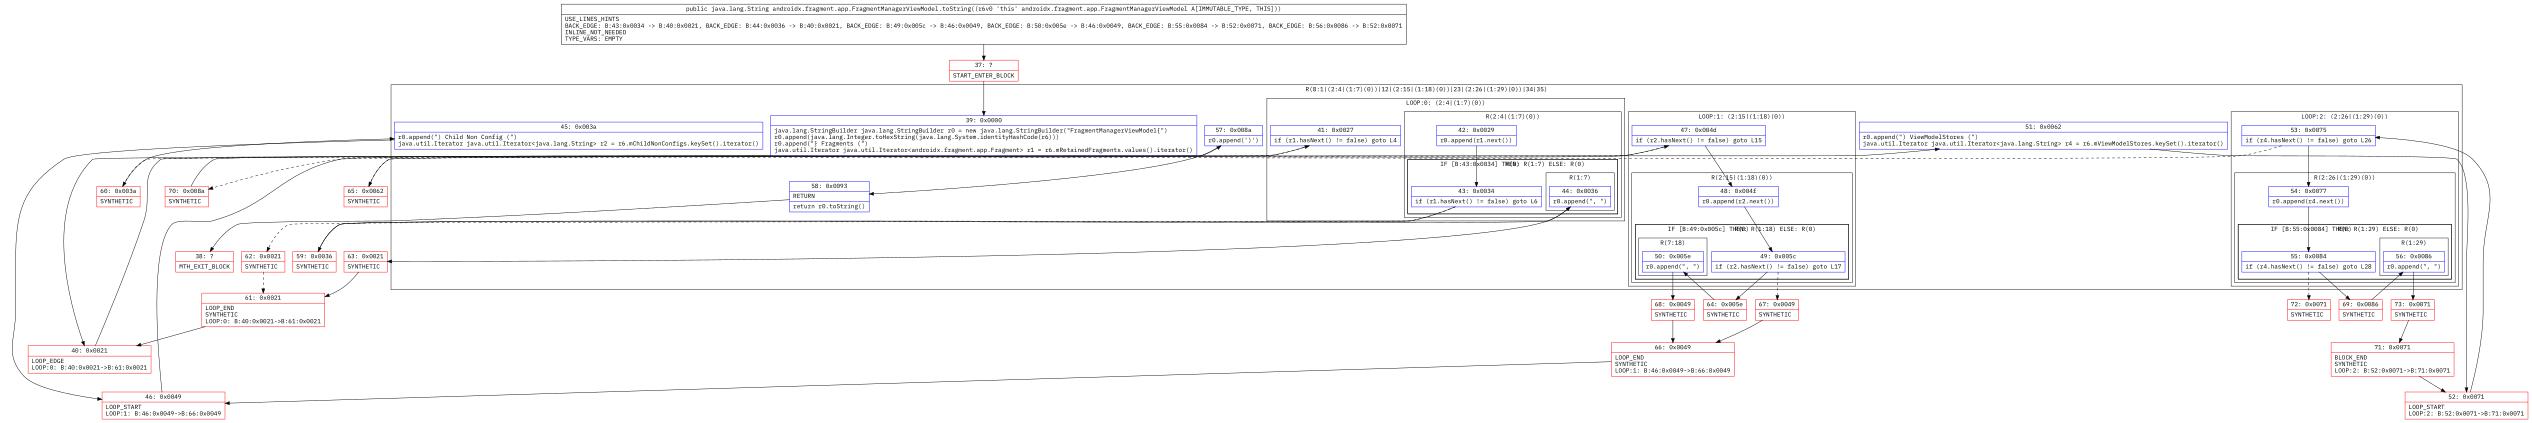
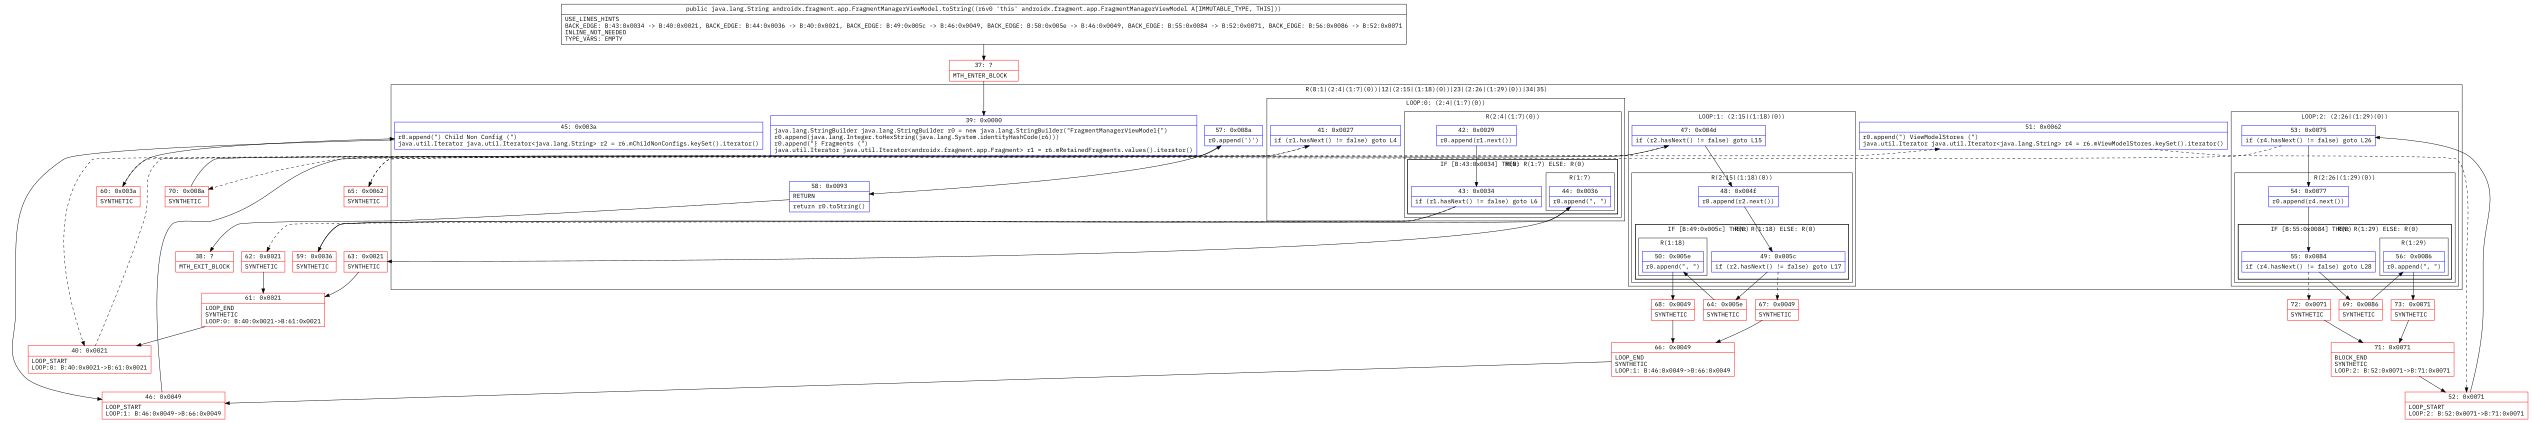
node "37: ?": text "START_ENTER_BLOCK" -> "MTH_ENTER_BLOCK"
edge "40: 0x0021" -> "41: 0x0027": style solid -> dashed
edge "65: 0x0062" -> "51: 0x0062": style solid -> dashed
edge "51: 0x0062" -> "52: 0x0071": style solid -> dashed
edge "39: 0x0000" -> "40: 0x0021": style solid -> dashed
cluster "R(7:18)": label "R(7:18)" -> "R(1:18)"
edge "62: 0x0021" -> "61: 0x0021": style dashed -> solid
edge "72: 0x0071" -> "71: 0x0071": added
node "40: 0x0021": text "LOOP_EDGE" -> "LOOP_START"
